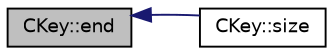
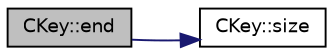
edge "CKey::size" -> "CKey::end": reversed
